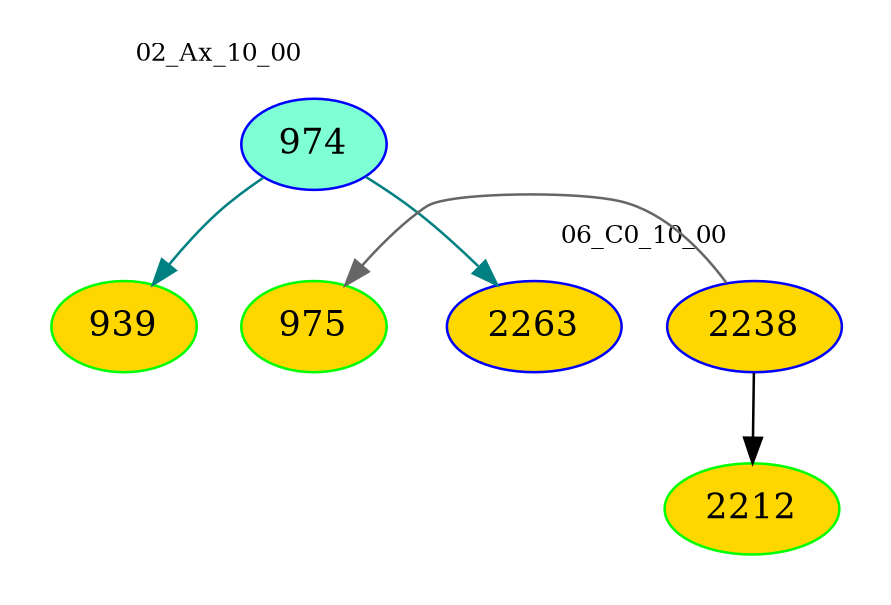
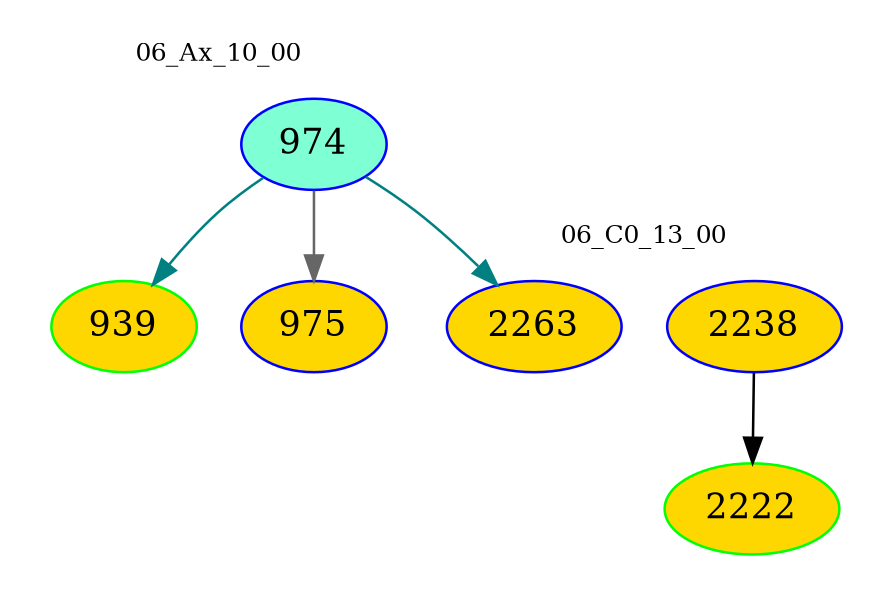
cluster "02_Ax_10_00": label "02_Ax_10_00" -> "06_Ax_10_00"
edge "2238" -> "975": now "974" -> "975"
cluster "06_C0_10_00": label "06_C0_10_00" -> "06_C0_13_00"
node "975": color green -> blue
node "2212": label "2212" -> "2222"
